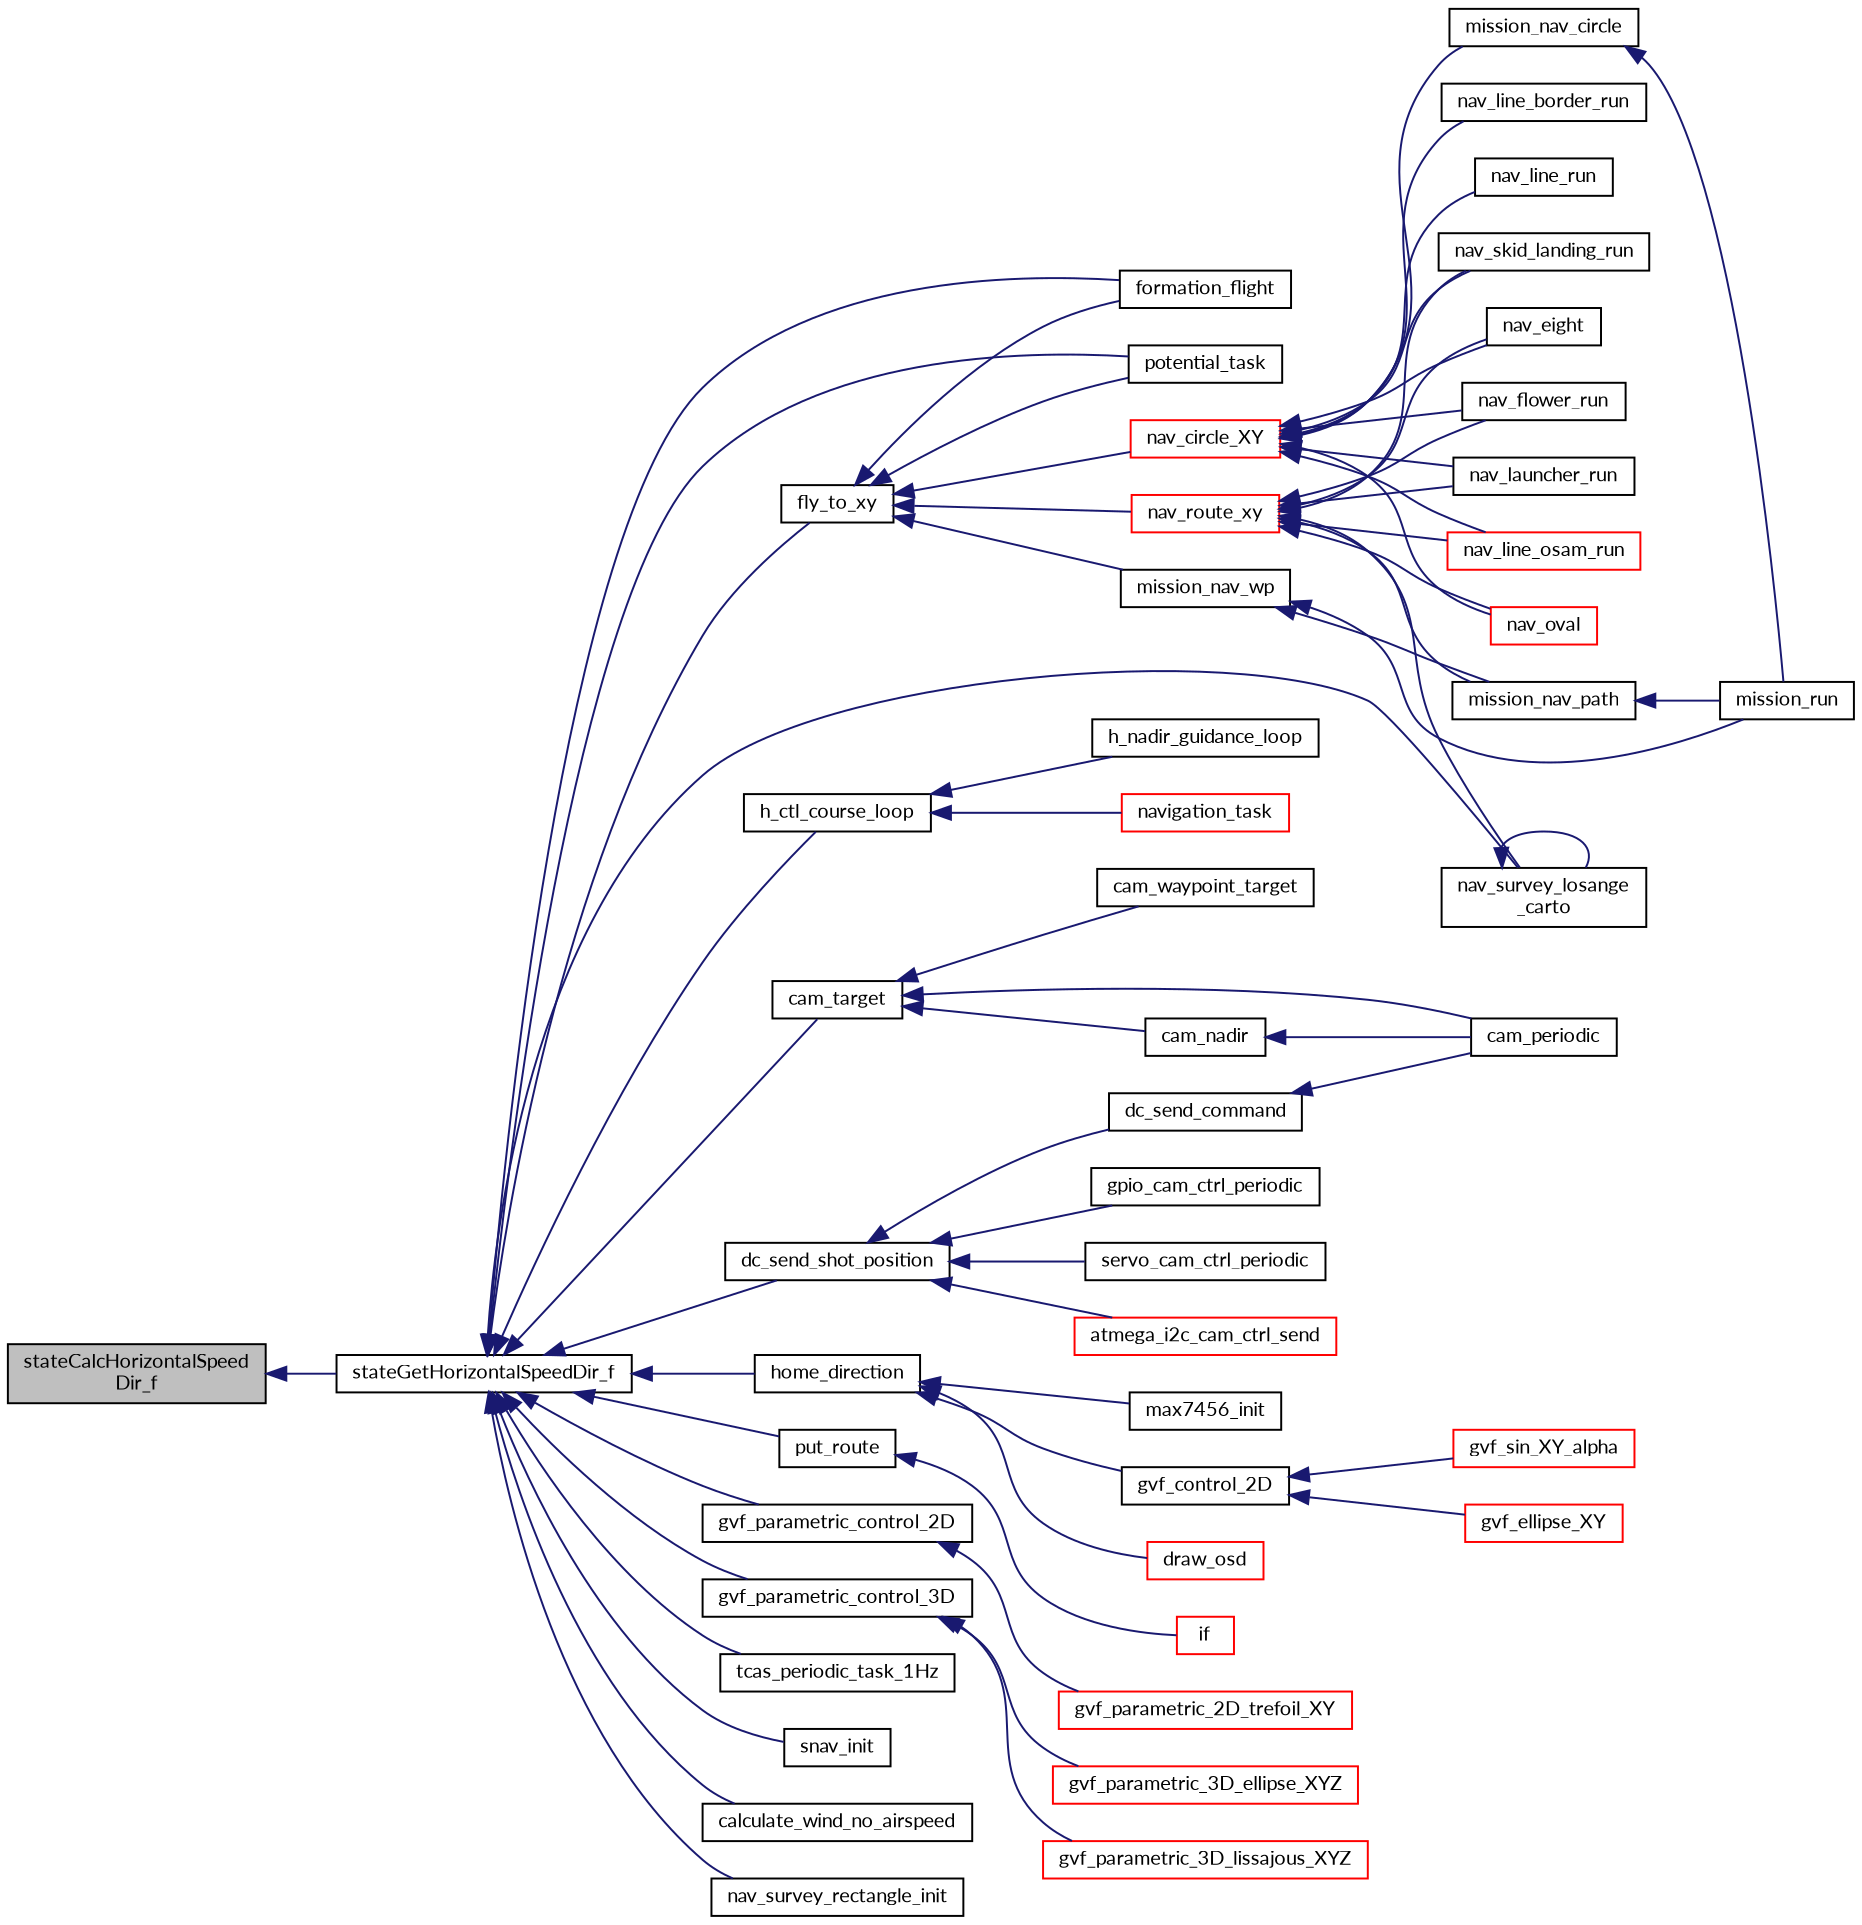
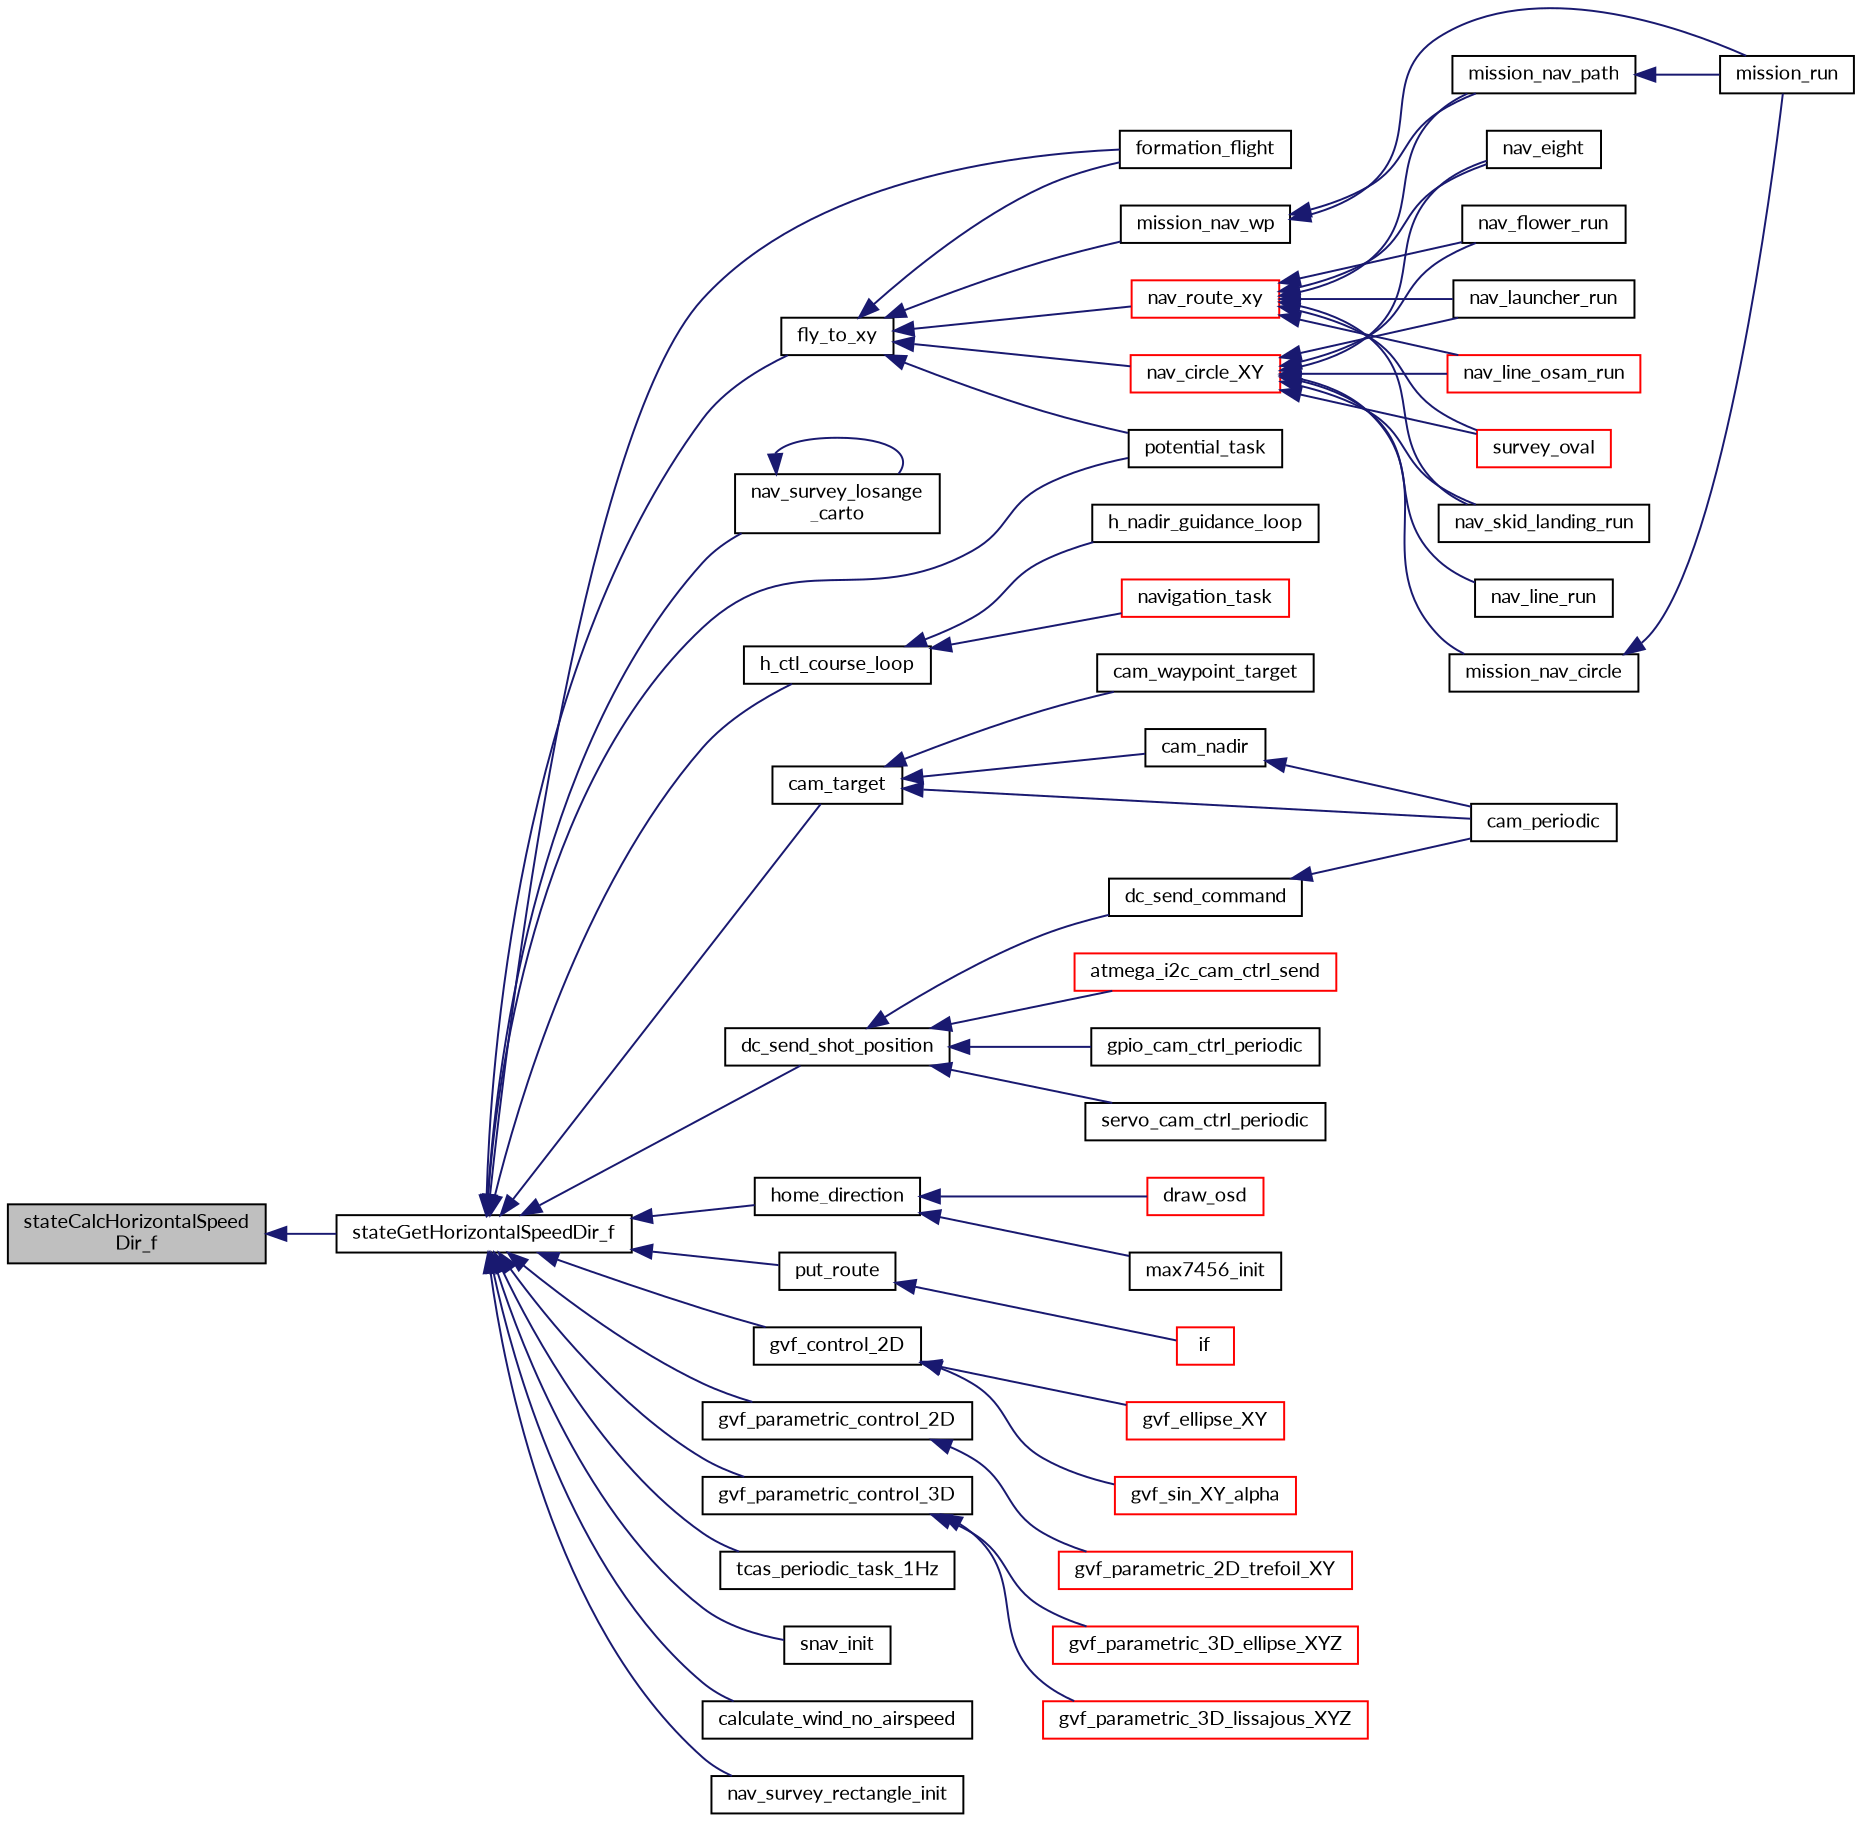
node "nav_line_border_run": removed
node "nav_oval": label "nav_oval" -> "survey_oval"
edge "nav_survey_losange _carto" -> "nav_route_xy": removed
edge "gvf_control_2D" -> "home_direction": now "gvf_control_2D" -> "stateGetHorizontalSpeedDir_f"
